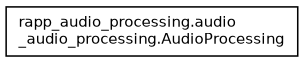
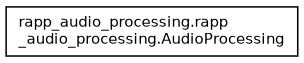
node "rapp_audio_processing.audio _audio_processing.AudioProcessing": label "rapp_audio_processing.audio _audio_processing.AudioProcessing" -> "rapp_audio_processing.rapp _audio_processing.AudioProcessing"
